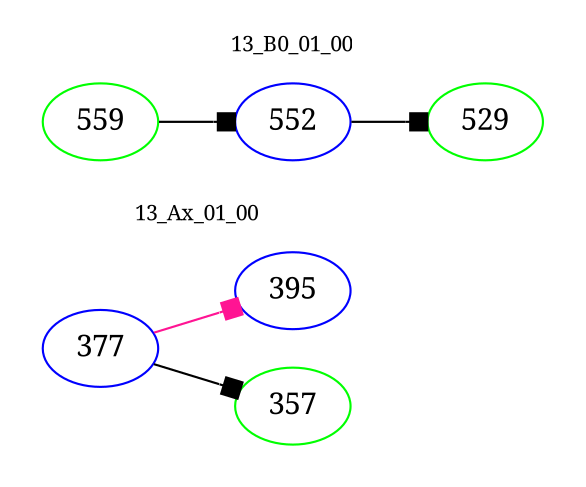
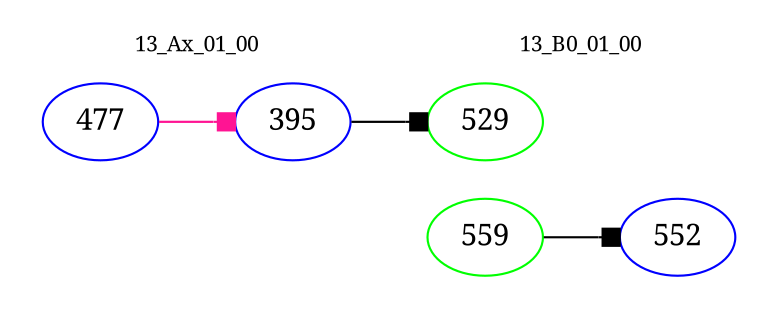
edge "552" -> "529": now "395" -> "529"
node "377": label "377" -> "477"
node "357": removed
